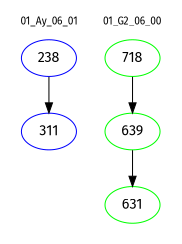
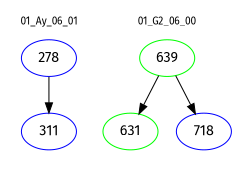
node "238": label "238" -> "278"
node "718": color green -> blue
edge "718" -> "639": reversed
